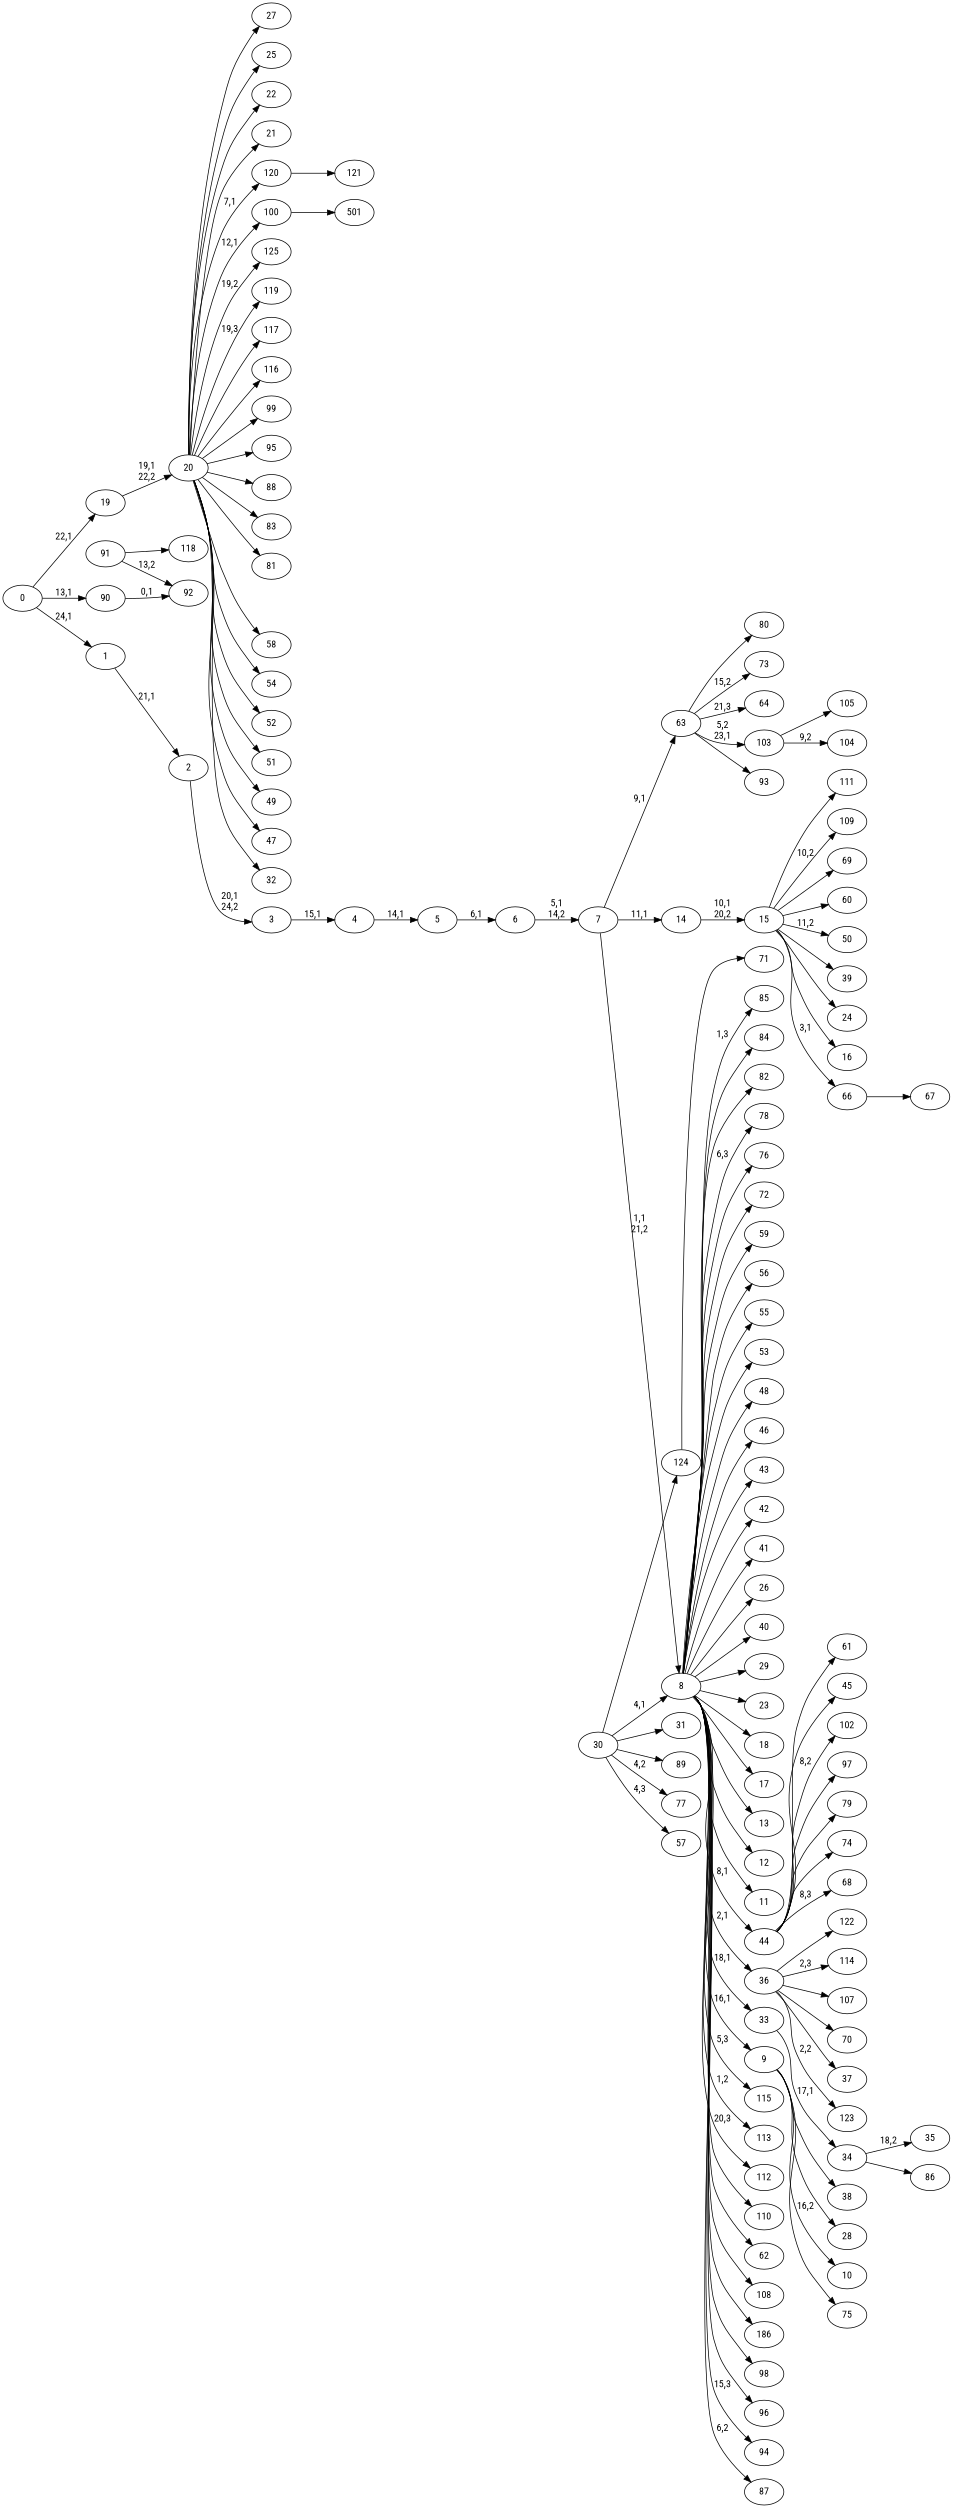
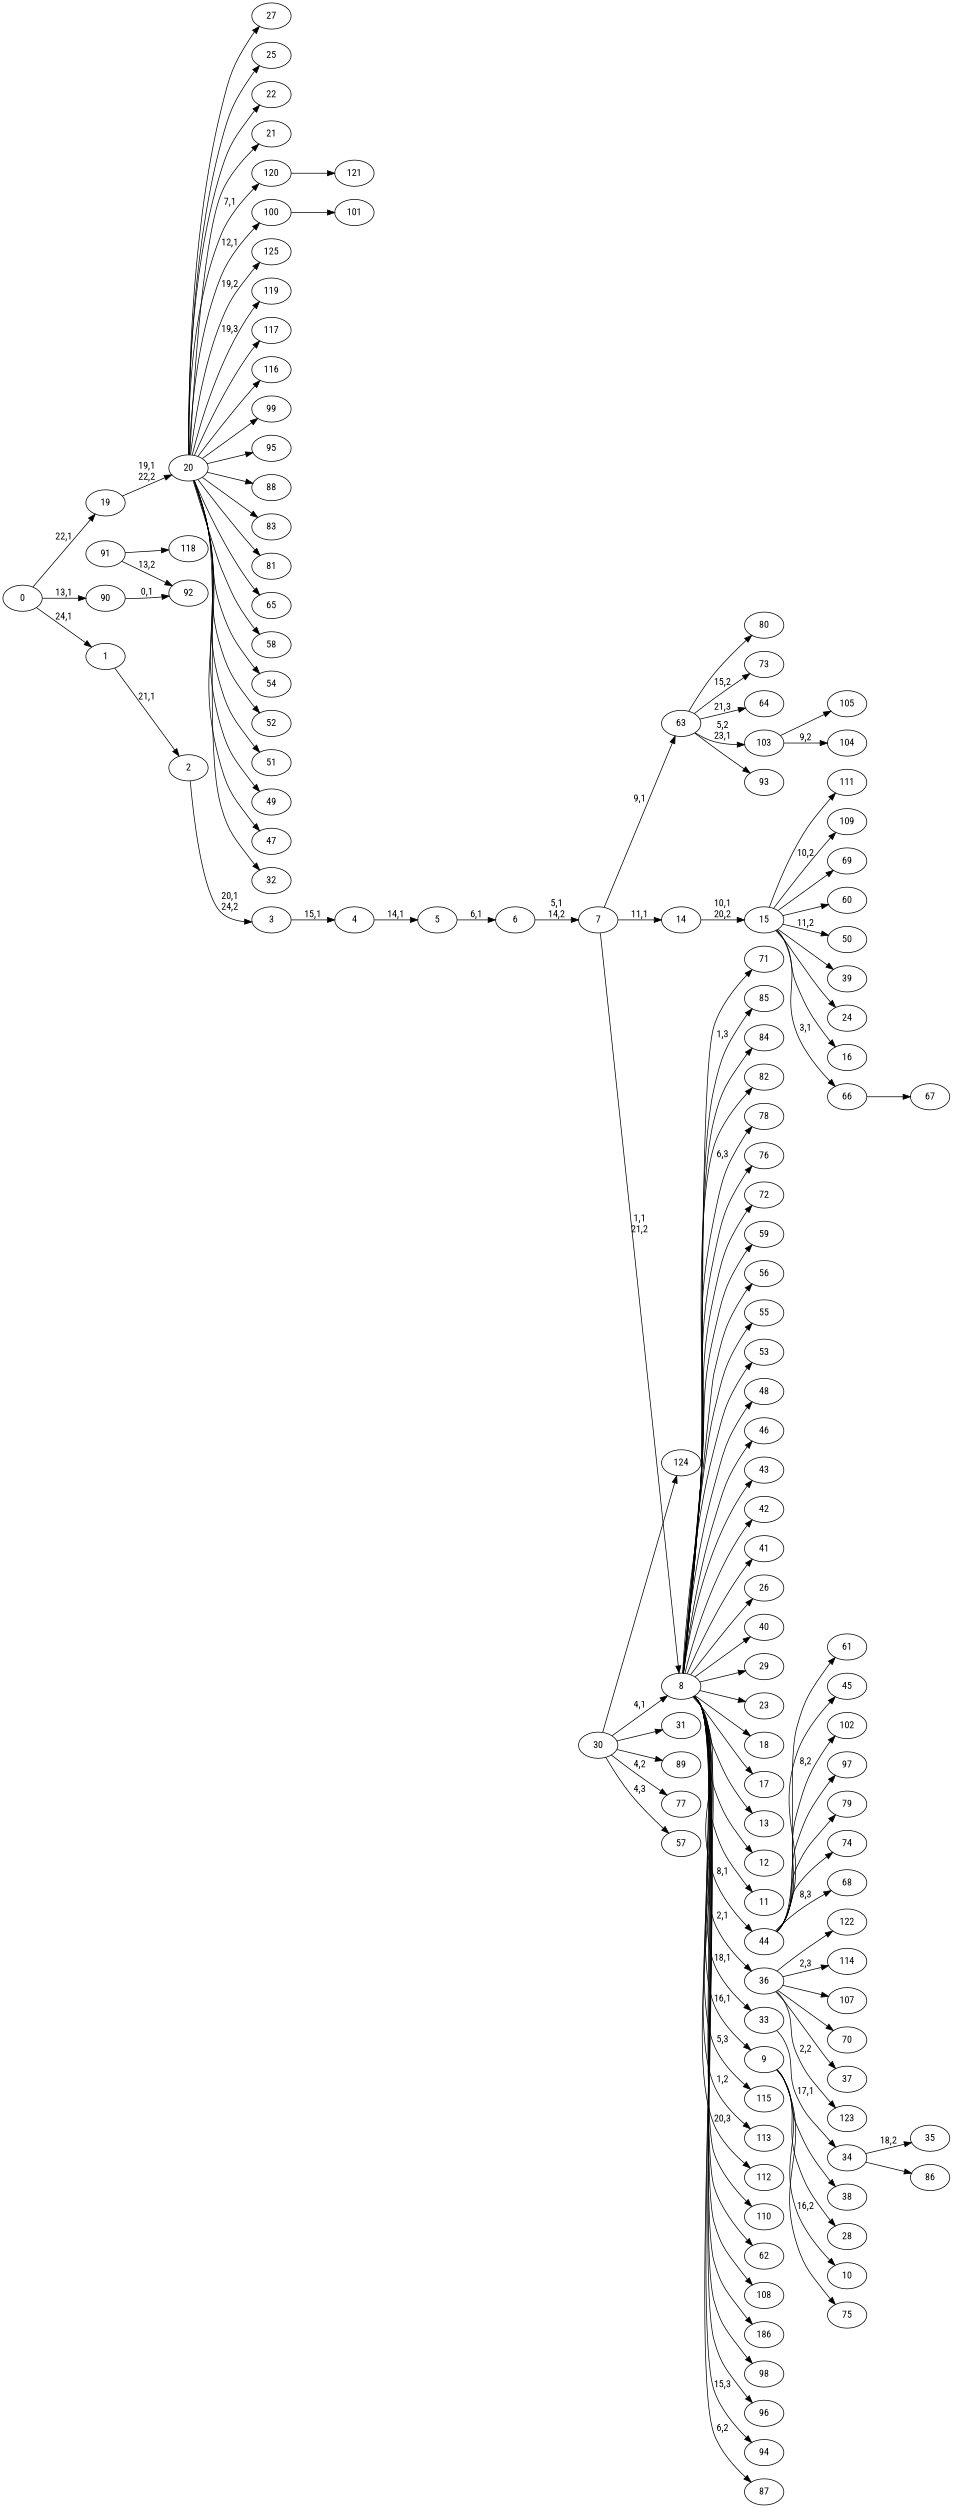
node "501": label "501" -> "101"
node "65": added
edge "124" -> "71": now "8" -> "71"
